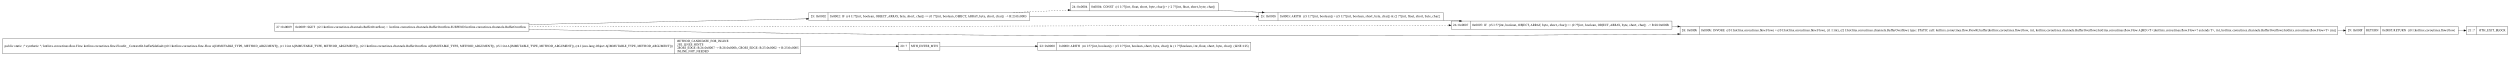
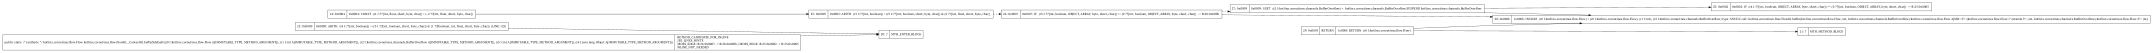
edge "23: 0x0002" -> "24: 0x0004": removed
edge "23: 0x0002" -> "25: 0x0005": removed
edge "25: 0x0005" -> "26: 0x0007": style solid -> dashed
edge "27: 0x0009" -> "26: 0x0007": reversed
edge "28: 0x000b" -> "29: 0x000f": reversed
node "21: ?": text "MTH_EXIT_BLOCK" -> "MTH_METHOD_BLOCK"
node "20: ?": text "MTH_ENTER_MTH" -> "MTH_ENTER_BLOCK"
edge "20: ?" -> "22: 0x0000": reversed
